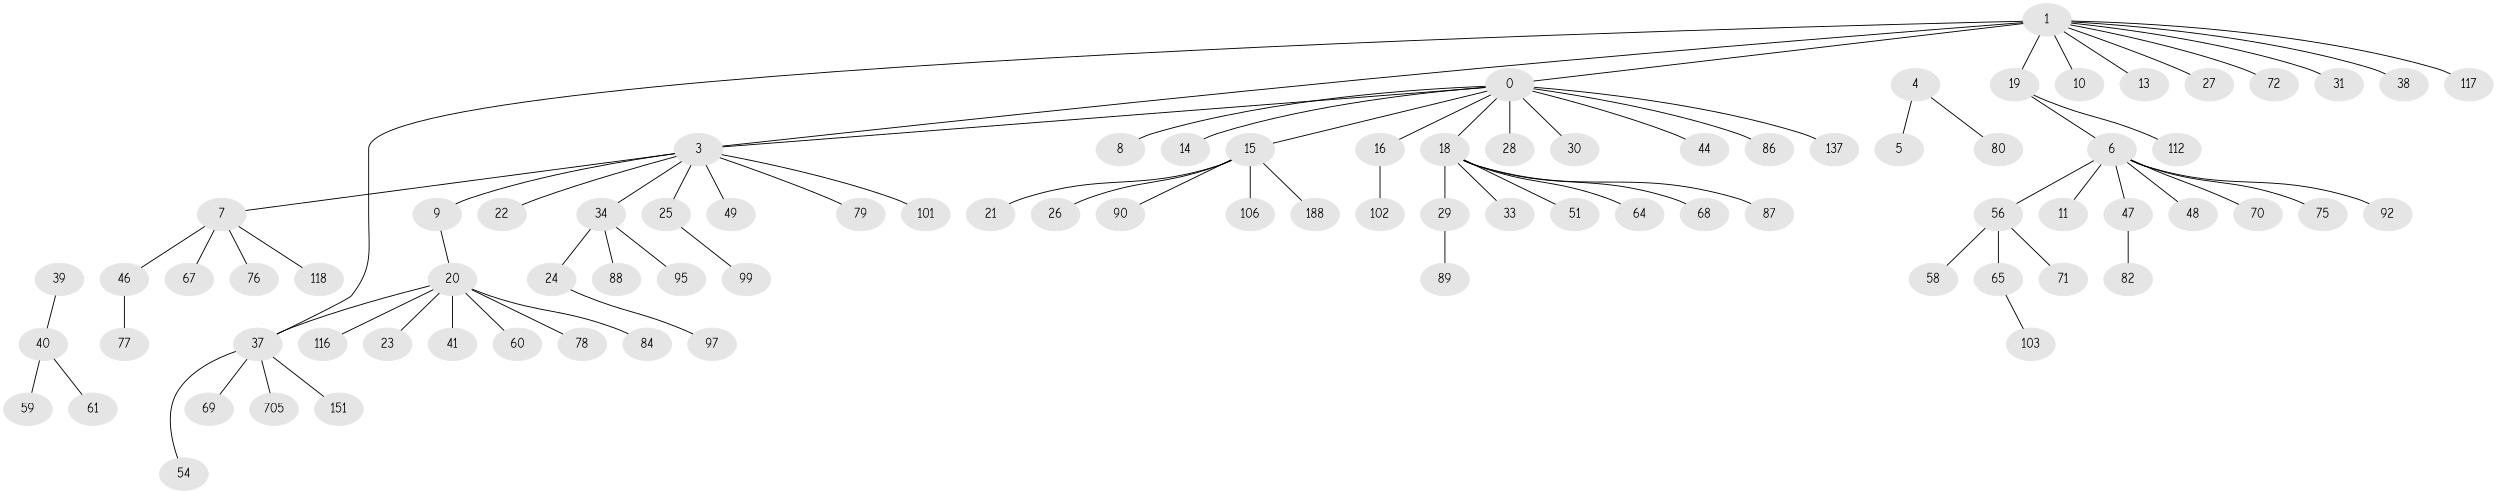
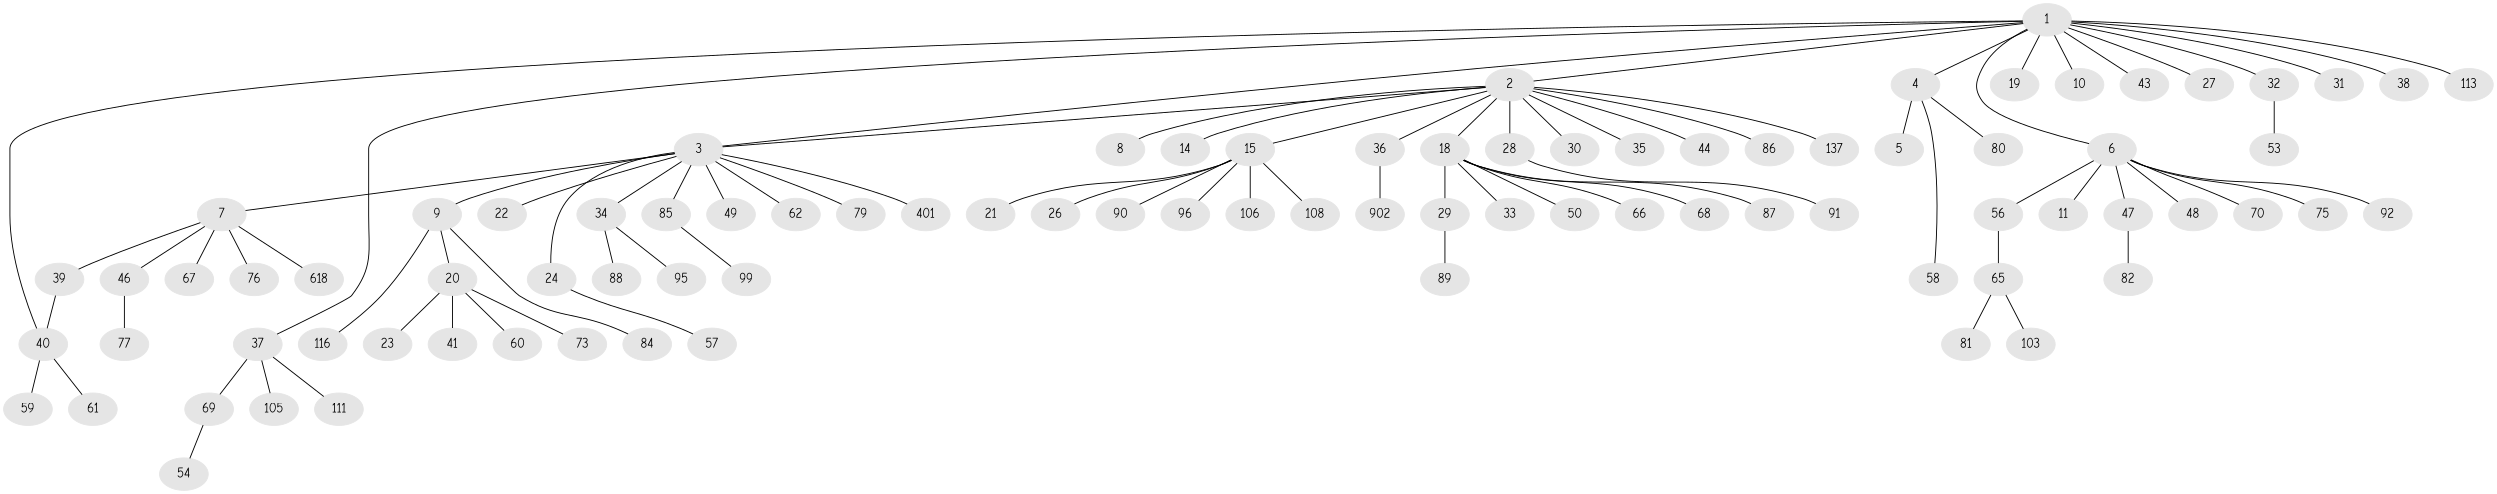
edge "1" -- "40": added
edge "1" -- "4": added
node "0": label "0" -> "2"
node "13": label "13" -> "43"
node "72": label "72" -> "32"
node "117": label "117" -> "113"
edge "19" -- "6": now "1" -- "6"
node "16": label "16" -> "36"
node "35": added
node "112": removed
node "53": added
node "25": label "25" -> "85"
node "62": added
node "101": label "101" -> "401"
node "96": added
node "188": label "188" -> "108"
node "102": label "102" -> "902"
node "51": label "51" -> "50"
node "64": label "64" -> "66"
node "91": added
edge "7" -- "39": added
edge "34" -- "24": now "3" -- "24"
edge "56" -- "58": now "4" -- "58"
node "118": label "118" -> "618"
node "71": removed
edge "20" -- "37": removed
edge "20" -- "84": now "9" -- "84"
edge "20" -- "116": now "9" -- "116"
node "78": label "78" -> "73"
node "97": label "97" -> "57"
node "81": added
edge "37" -- "54": now "69" -- "54"
node "705": label "705" -> "105"
node "151": label "151" -> "111"
